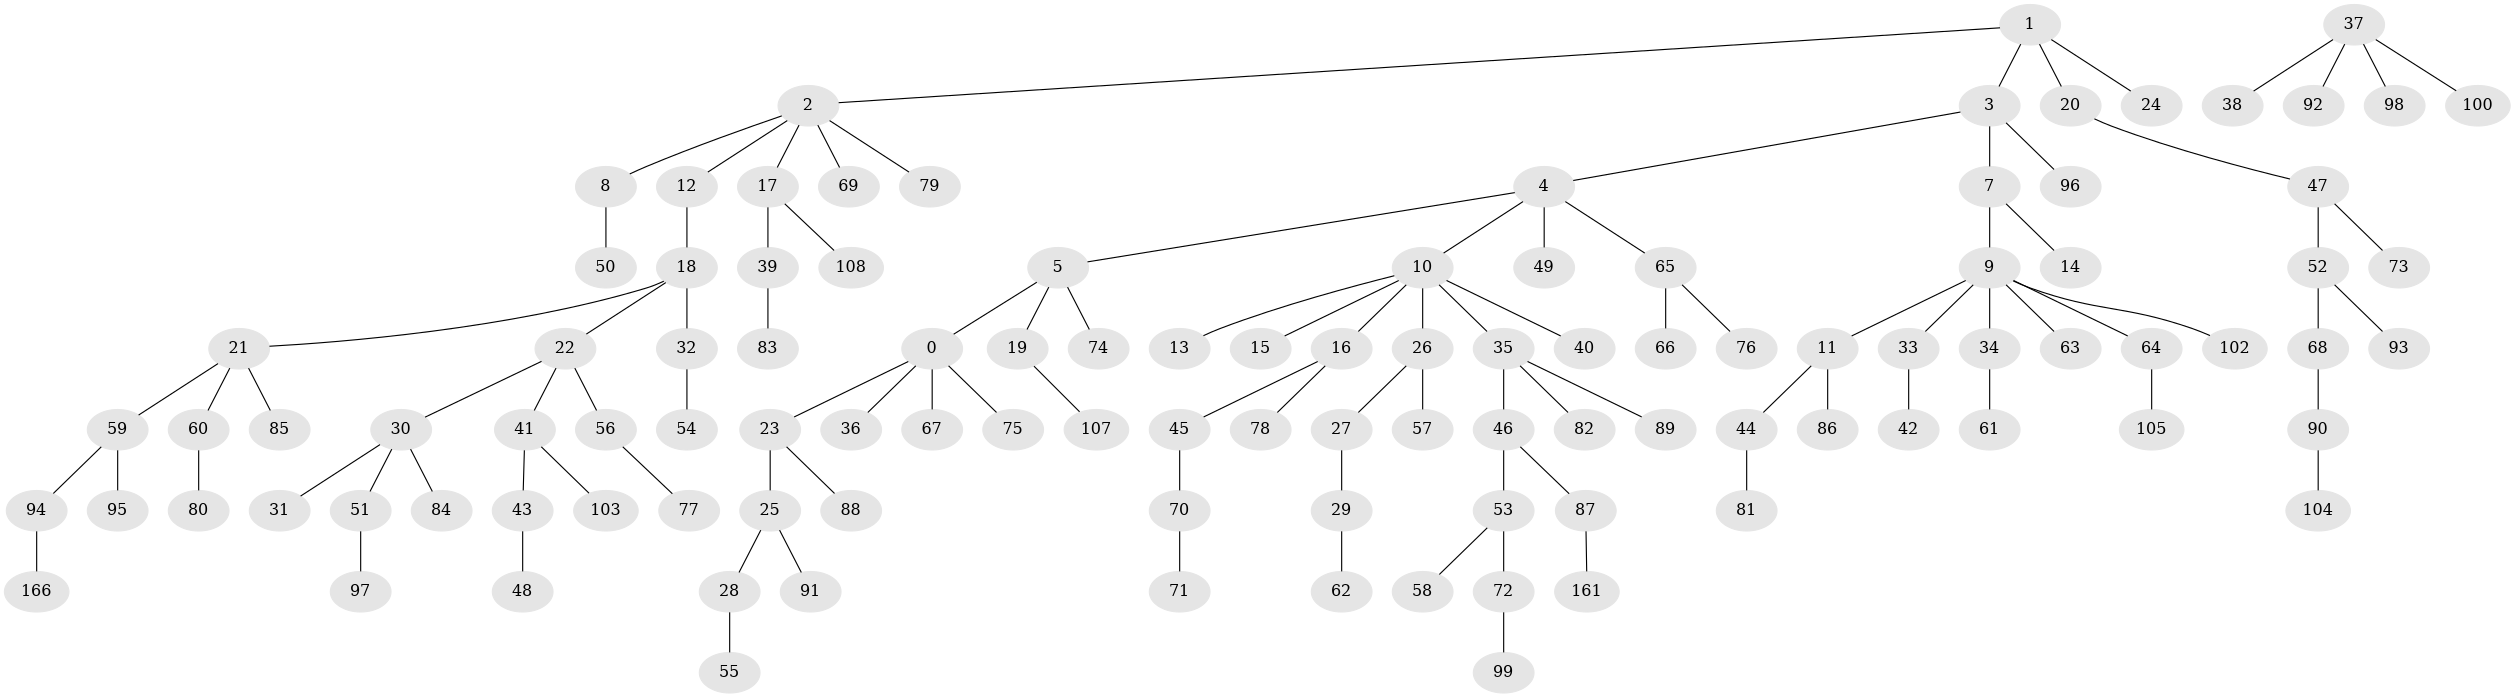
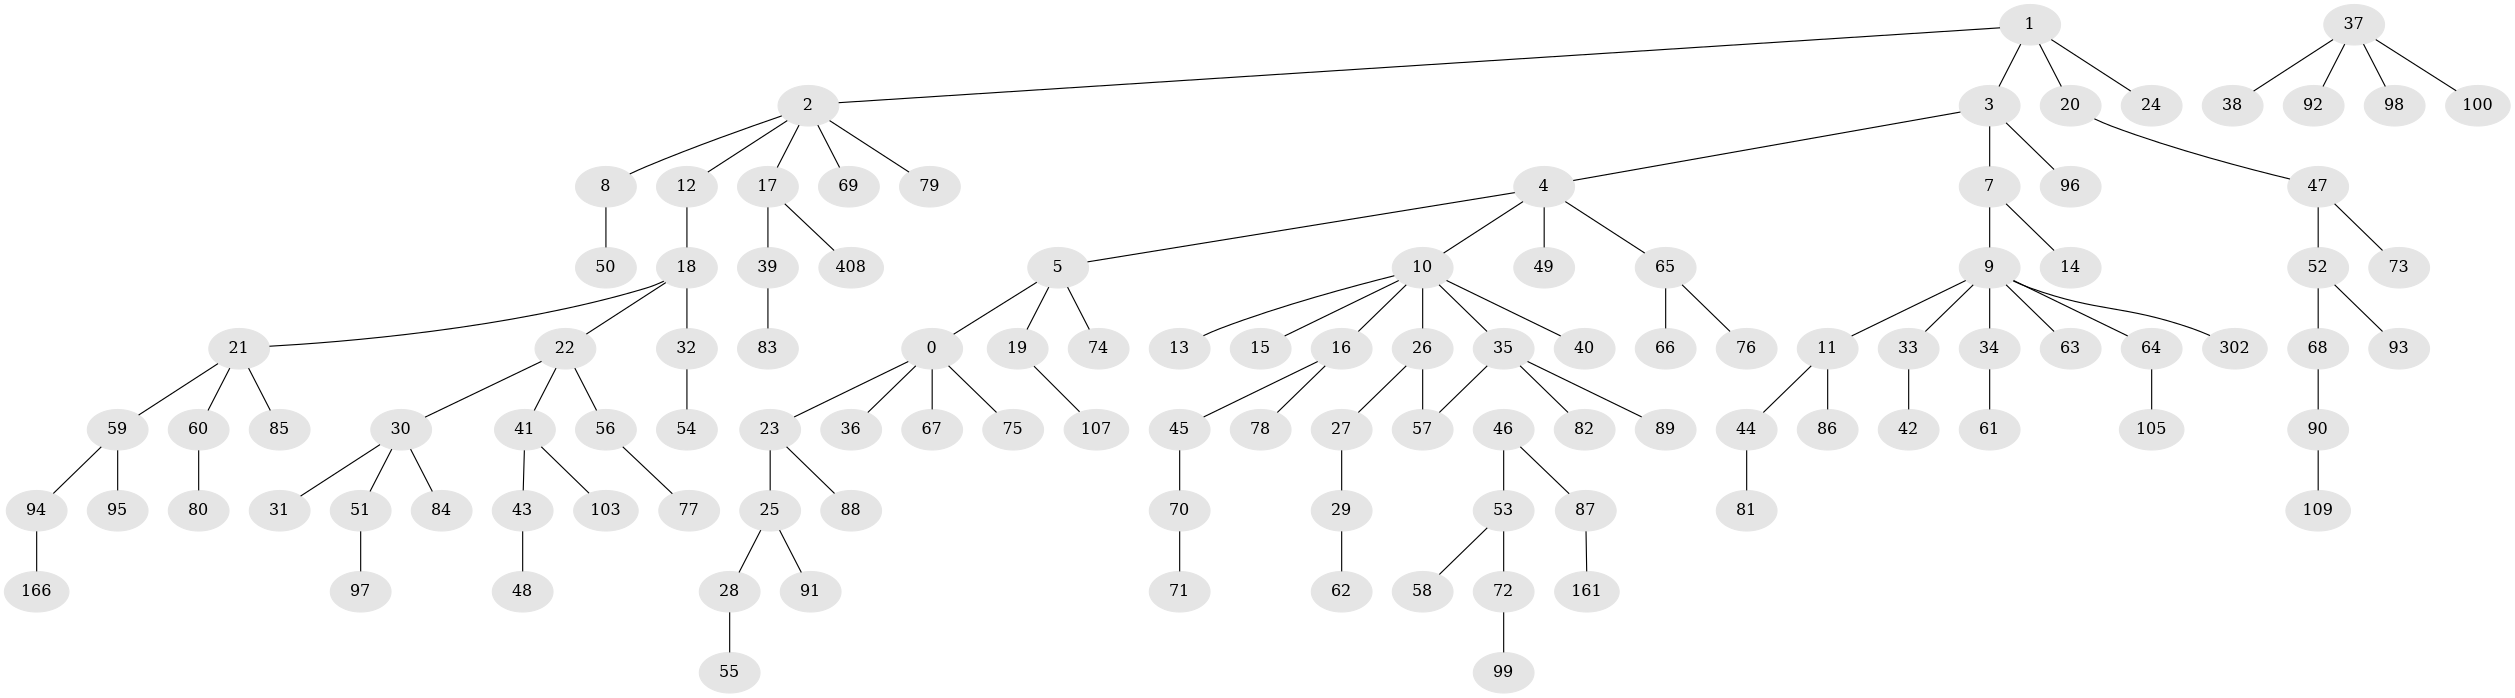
node "108": label "108" -> "408"
node "102": label "102" -> "302"
edge "35" -- "46": now "35" -- "57"
node "104": label "104" -> "109"
